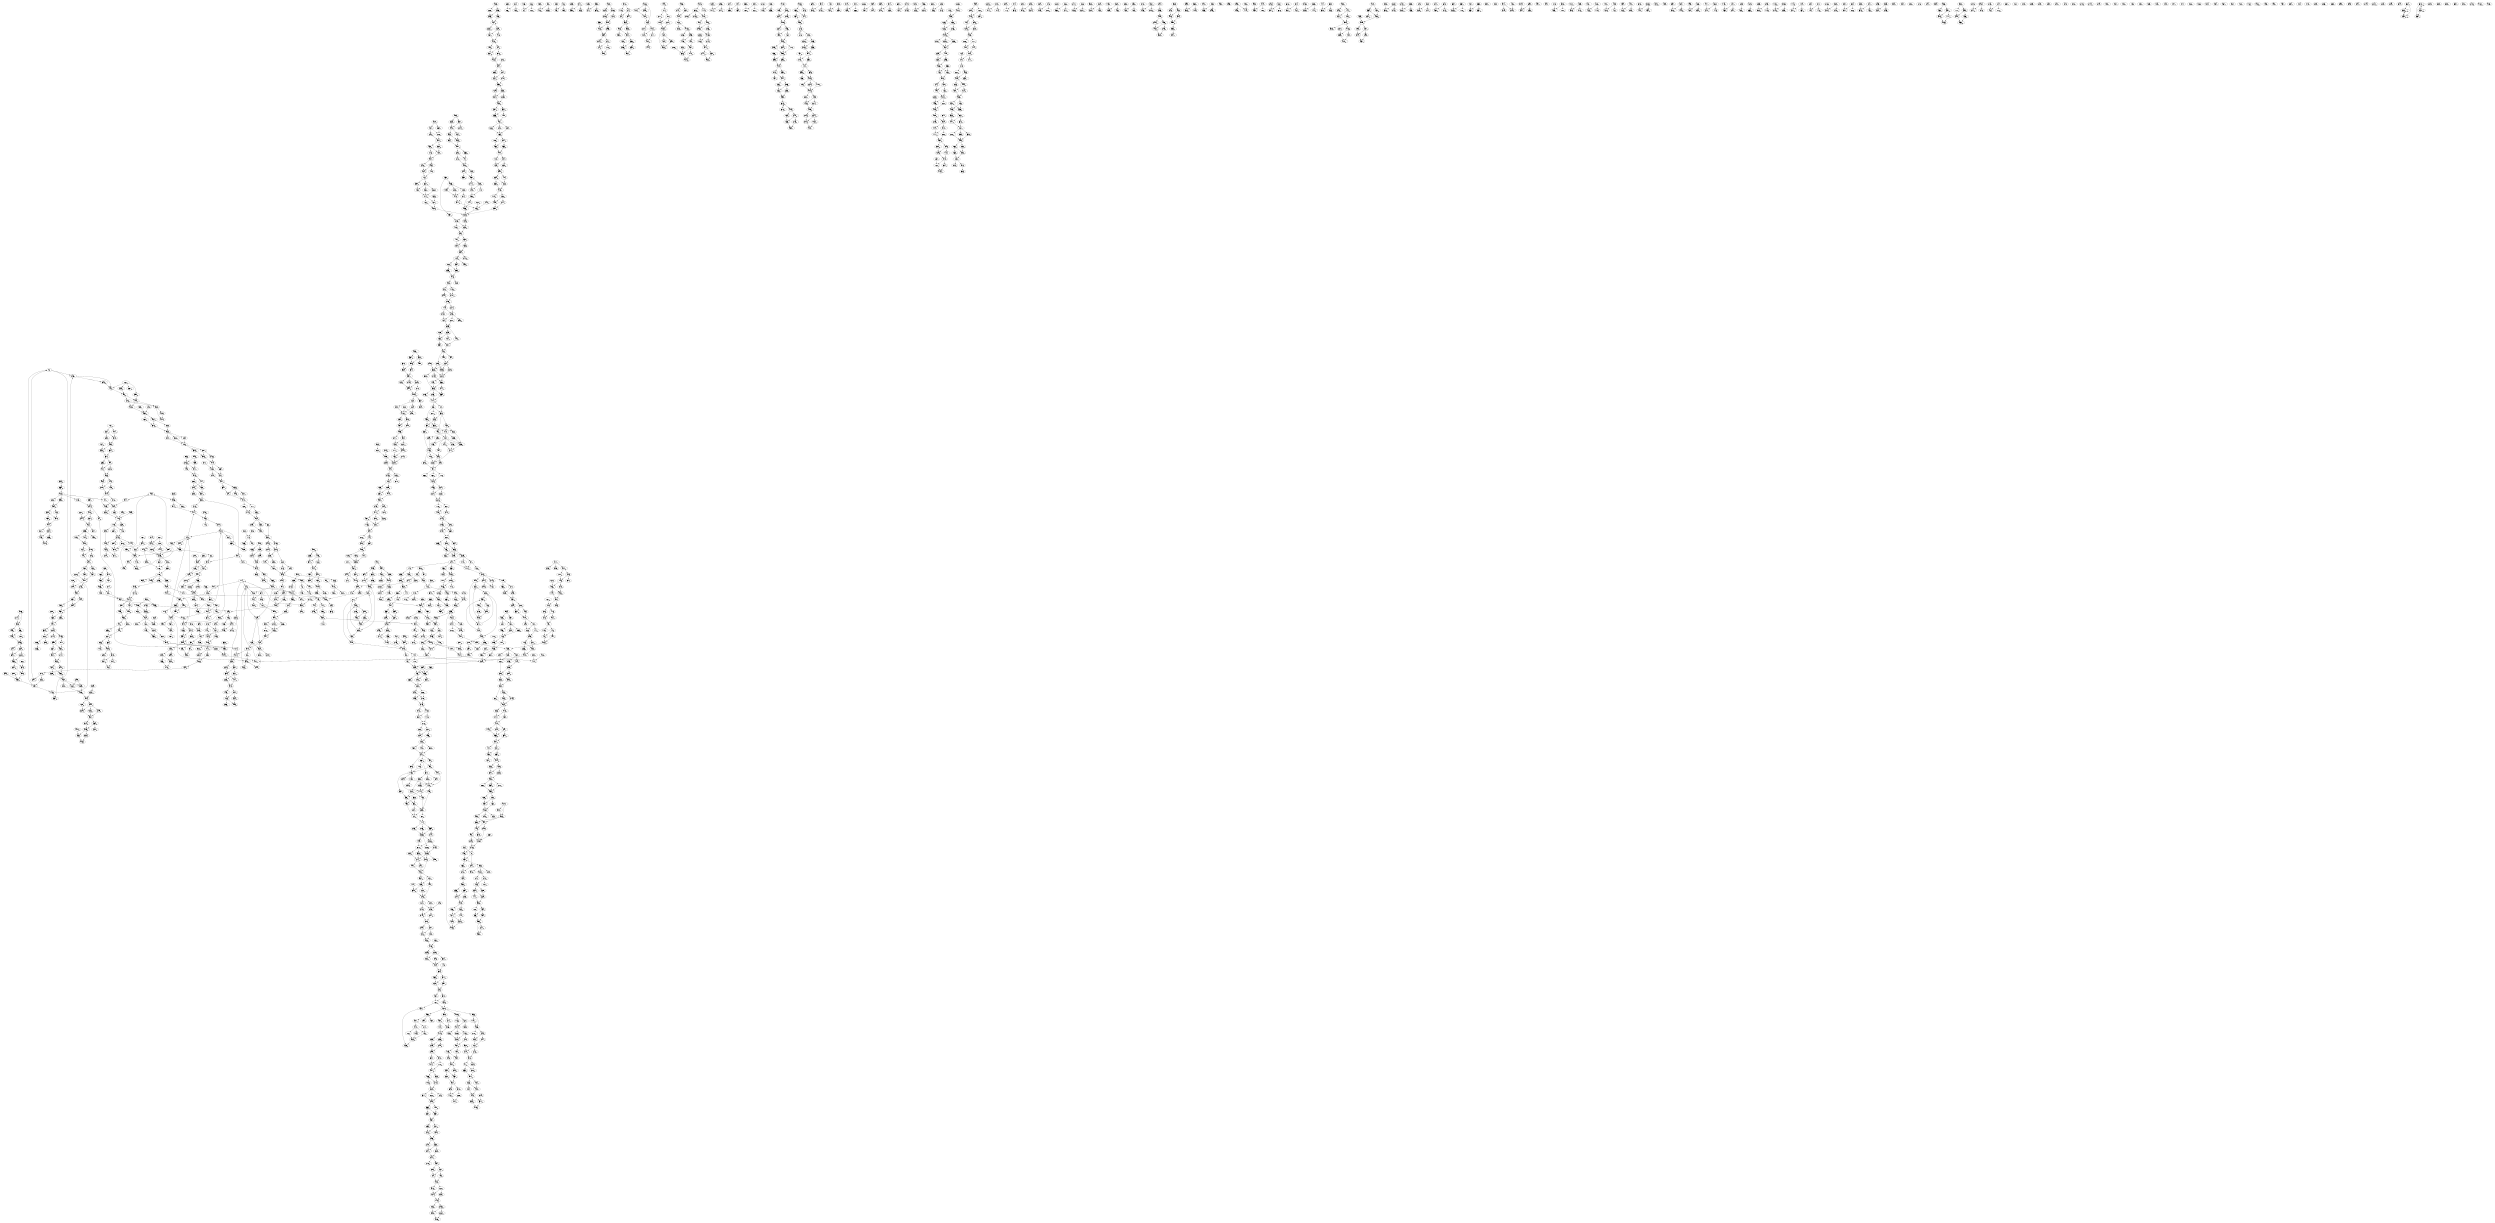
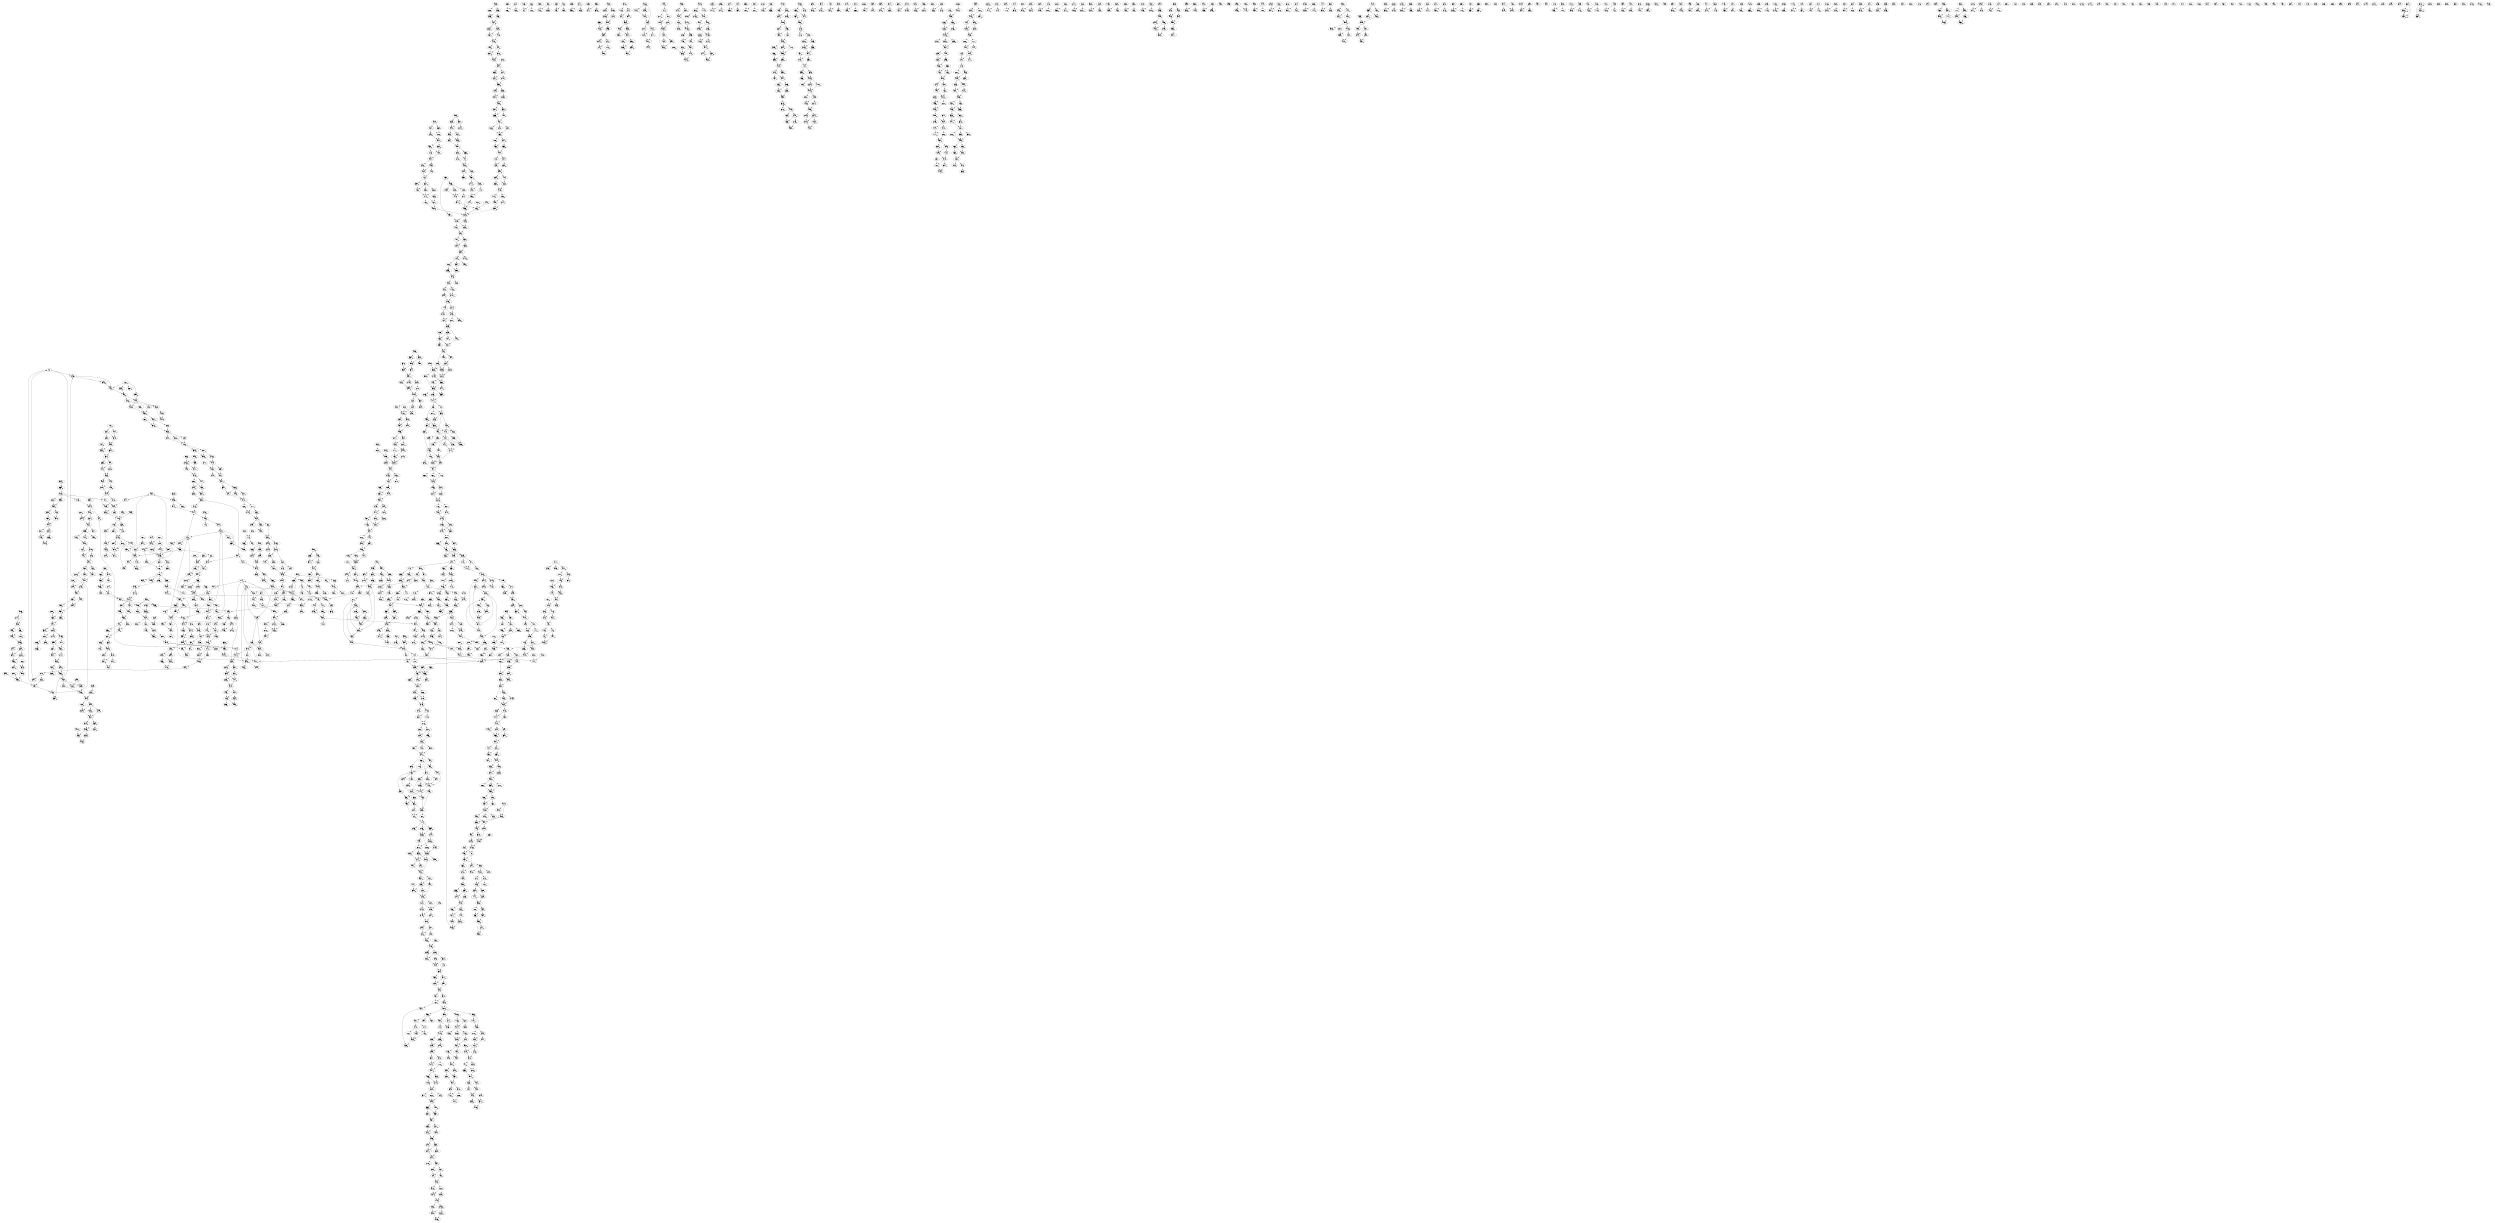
node "6742+": added
